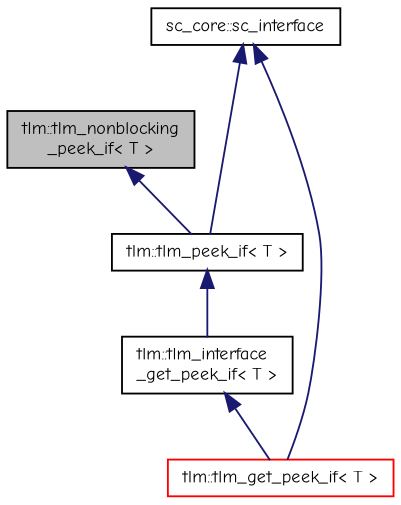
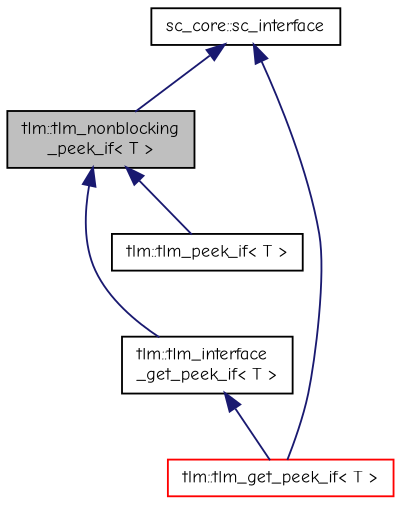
edge "tlm::tlm_peek_if< T >" -> "sc_core::sc_interface": now "tlm::tlm_nonblocking _peek_if< T >" -> "sc_core::sc_interface"
edge "tlm::tlm_interface _get_peek_if< T >" -> "tlm::tlm_peek_if< T >": now "tlm::tlm_interface _get_peek_if< T >" -> "tlm::tlm_nonblocking _peek_if< T >"
